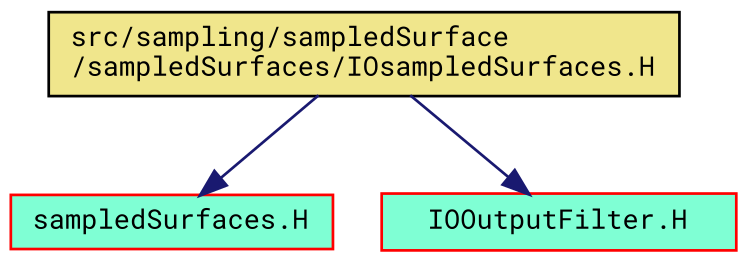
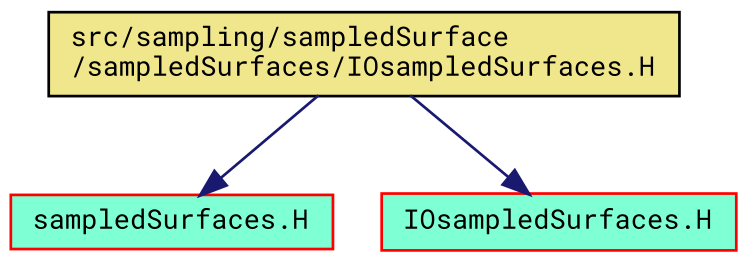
node "IOOutputFilter.H": label "IOOutputFilter.H" -> "IOsampledSurfaces.H"
